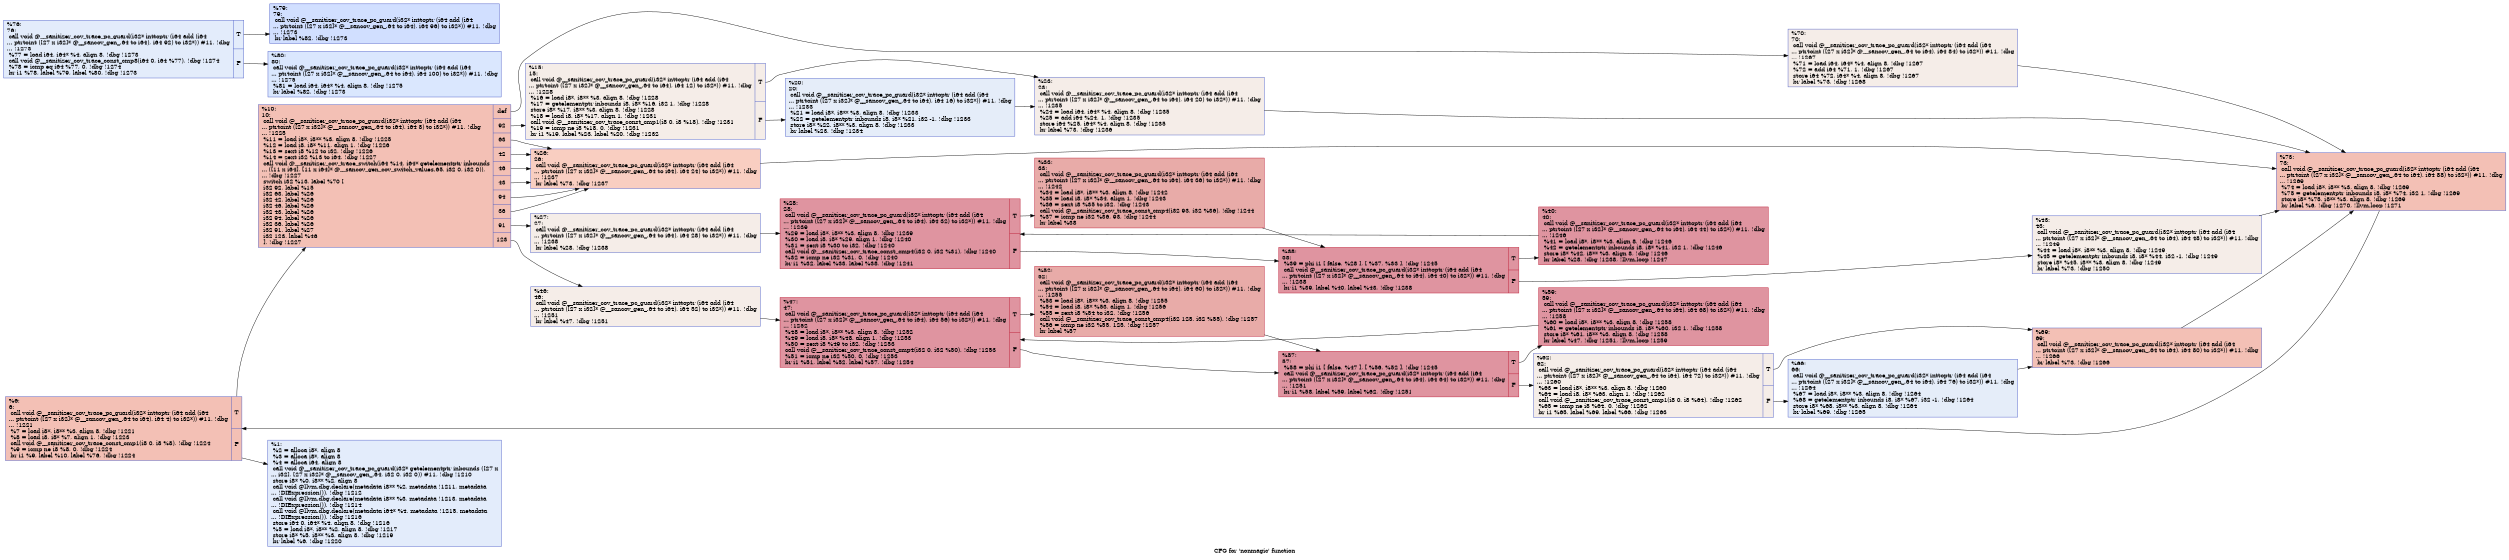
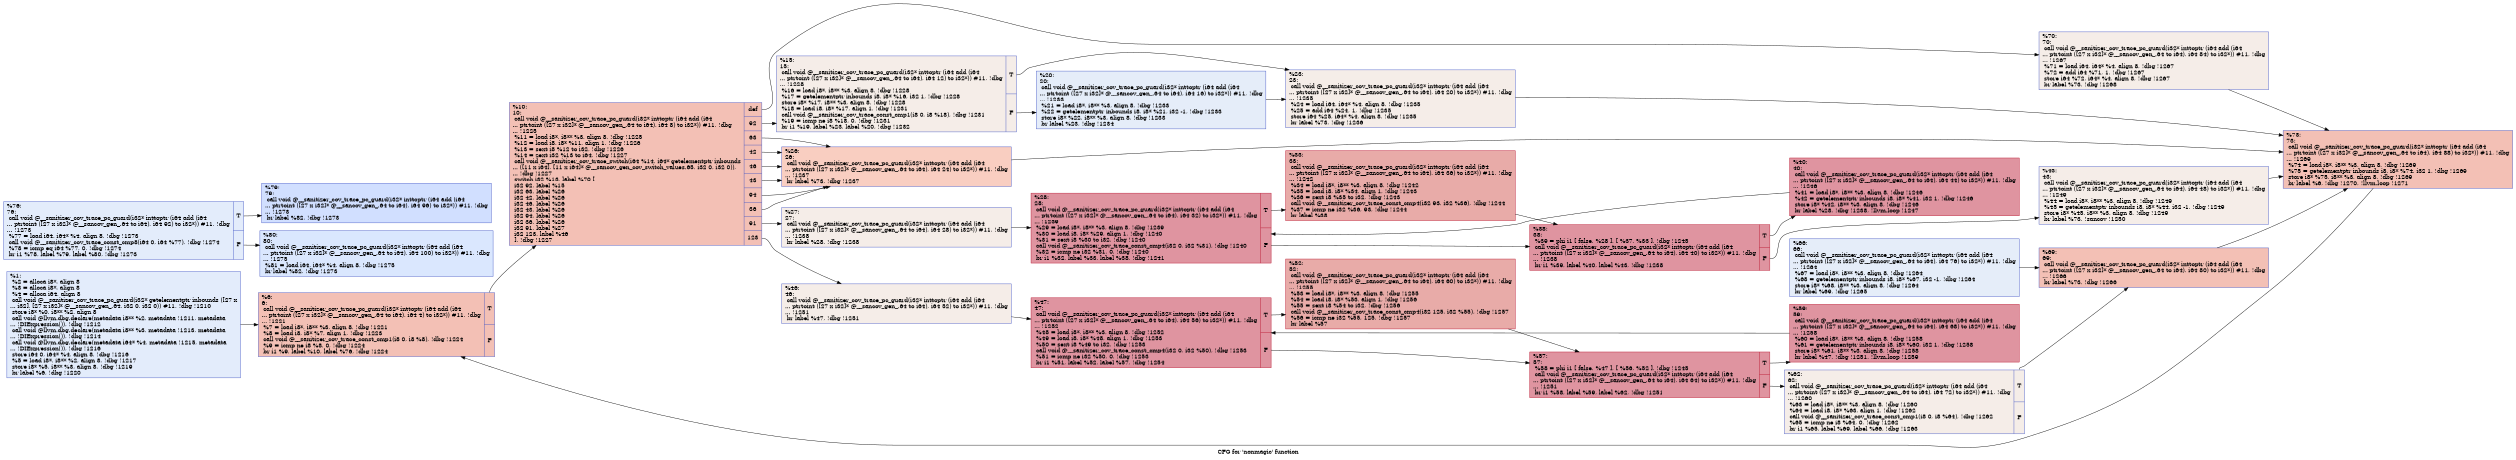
node "%43:": text "br label %73, !dbg !1250" -> "br label %73, !sancov !1250"
edge "%62:" -> "%66:": removed
edge "%6:" -> "%1:": reversed
